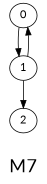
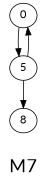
node "1": label "1" -> "5"
node "2": label "2" -> "8"
